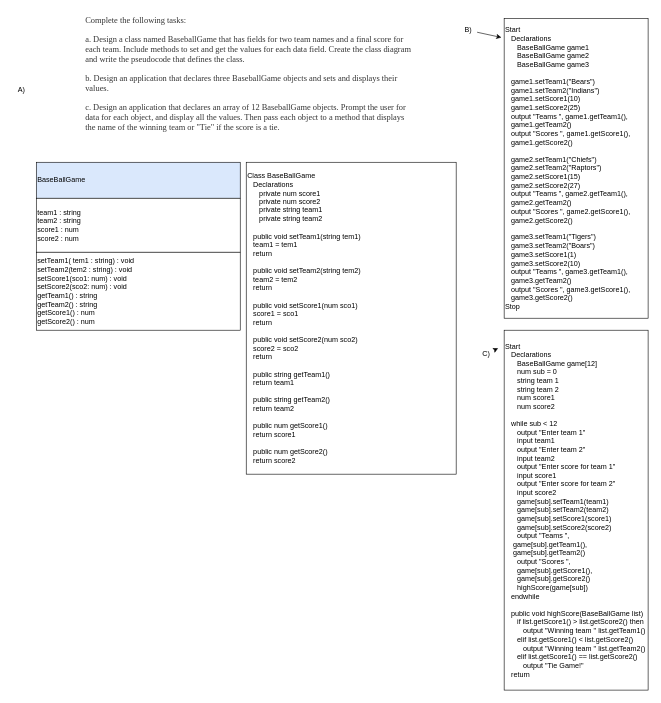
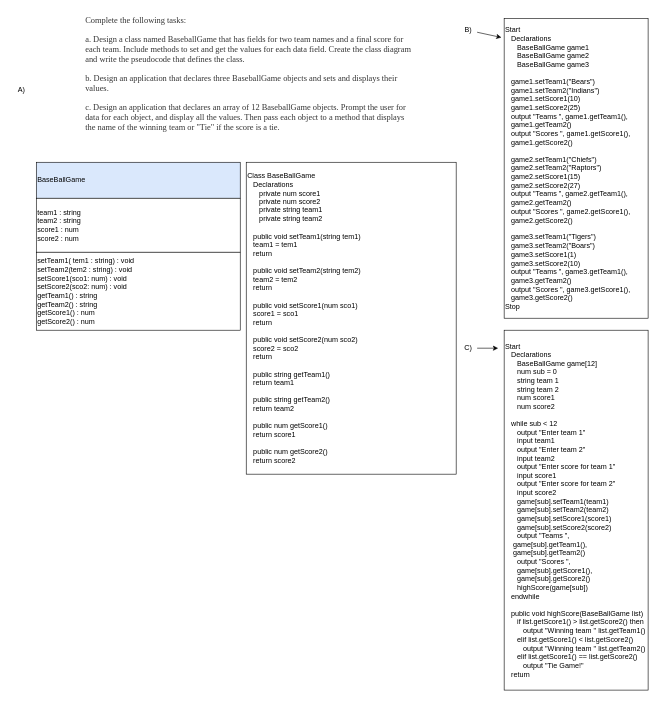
node "C)": moved (486, 354) -> (468, 348)
